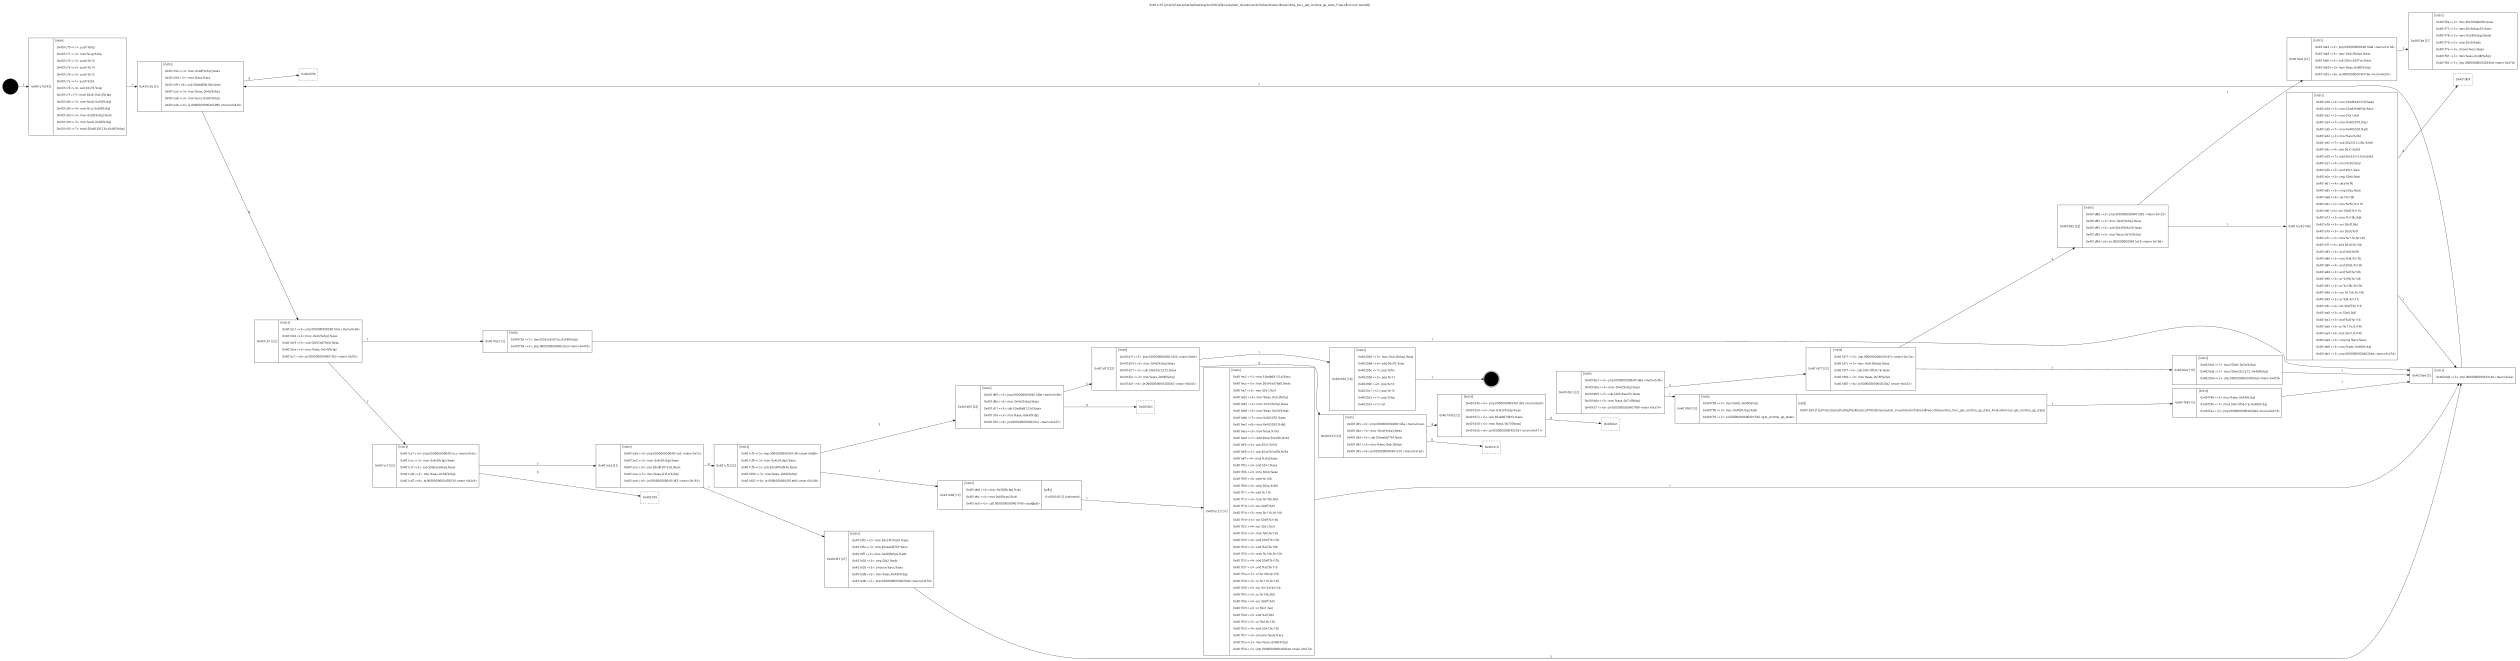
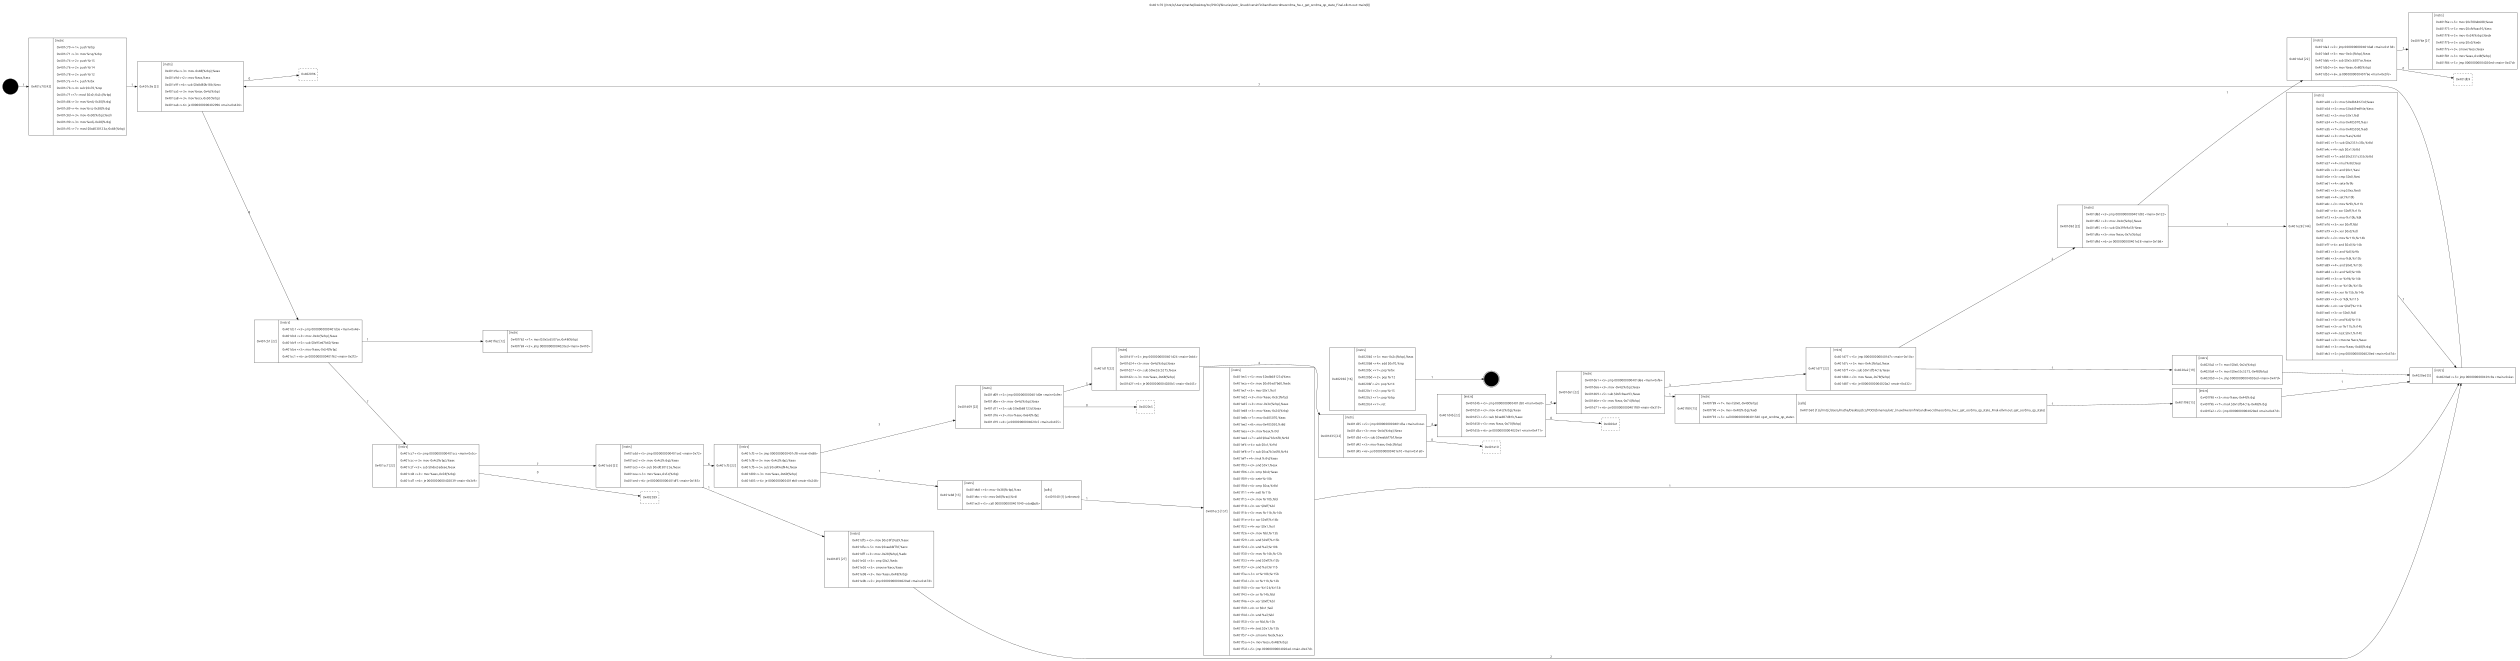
edge "0x401e28 [144]" -> "0x401db9": now "0x401da3 [22]" -> "0x401db9"
edge "0x401f62 [12]" -> "0x4020ed [5]": removed, label "1"
edge "0x401d1f [22]" -> "0x4020b5 [16]": removed, label "1"
edge "0x401d4b [22]" -> "0x401d61 [22]": added, label "4"
